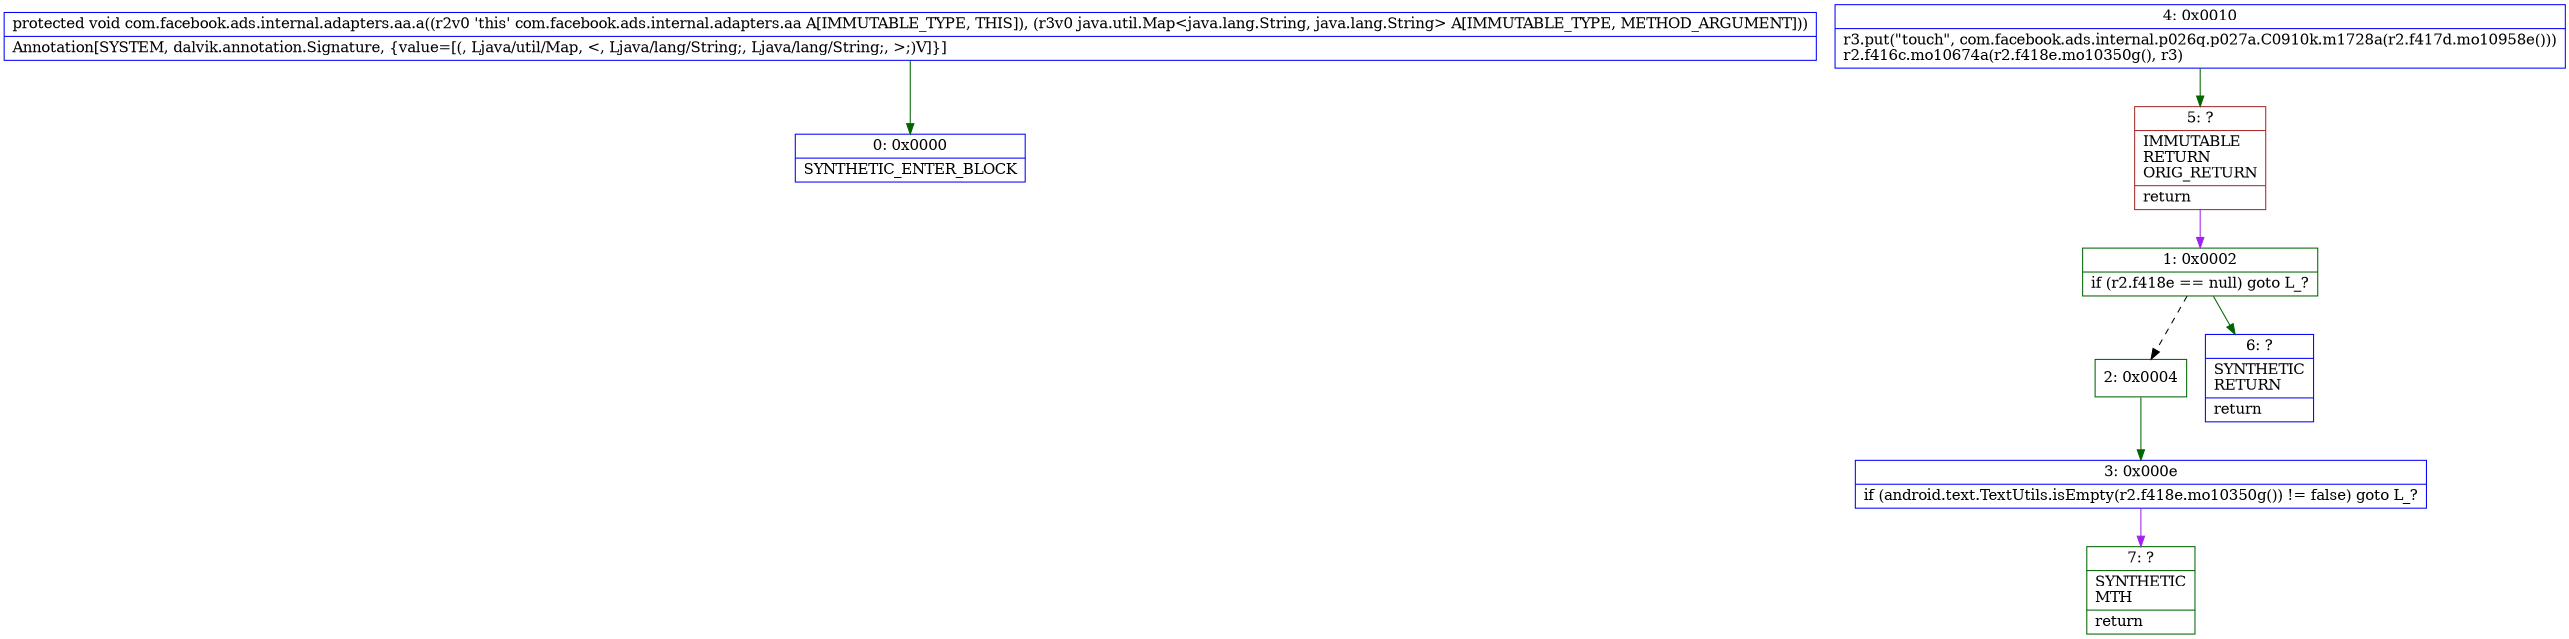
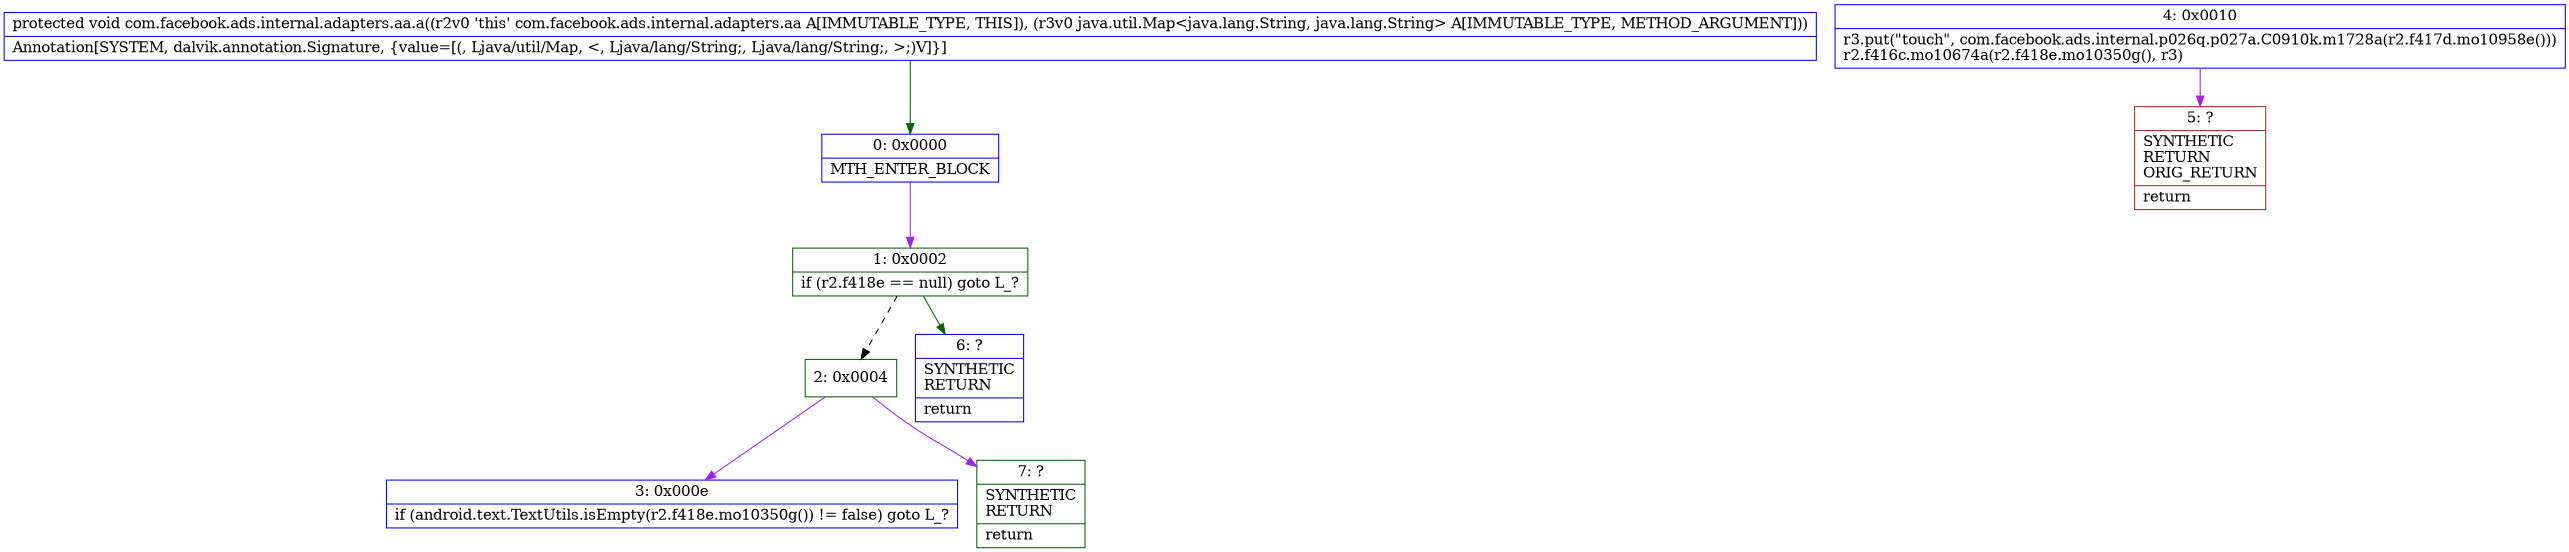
edge "4: 0x0010" -> "5: ?": color darkgreen -> purple
node "5: ?": text "IMMUTABLE" -> "SYNTHETIC"
node "0: 0x0000": text "SYNTHETIC_ENTER_BLOCK" -> "MTH_ENTER_BLOCK"
edge "5: ?" -> "1: 0x0002": now "0: 0x0000" -> "1: 0x0002"
edge "2: 0x0004" -> "3: 0x000e": color darkgreen -> purple
edge "3: 0x000e" -> "7: ?": now "2: 0x0004" -> "7: ?"
node "7: ?": text "MTH" -> "RETURN"
